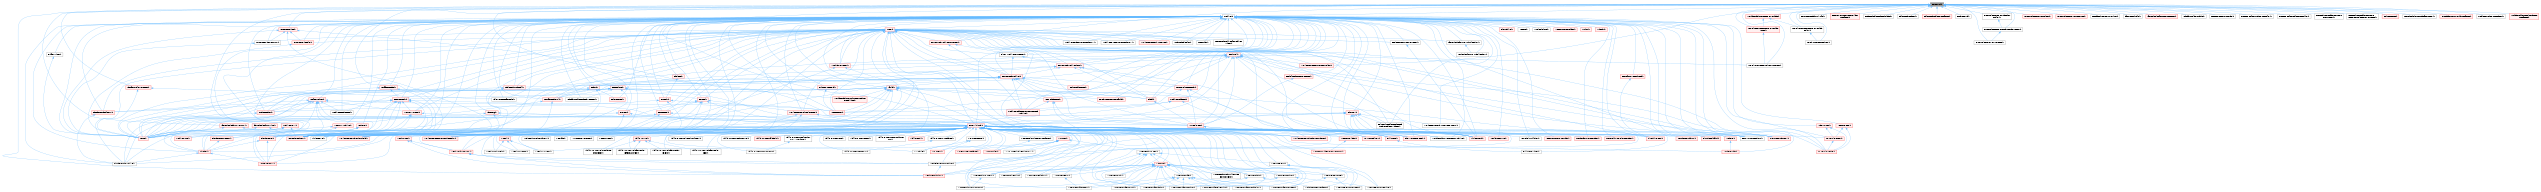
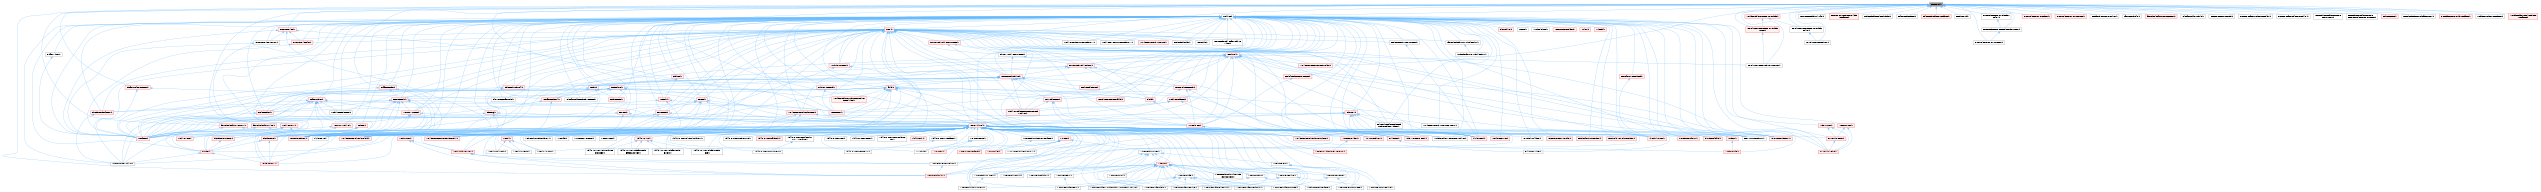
node "Core.h": label "Core.h" -> "Interface.h"
node "AISenseConfig_Touch.h": label "AISenseConfig_Touch.h" -> "AISenseConfig_WorldPartitionActorDescArchive.h"
